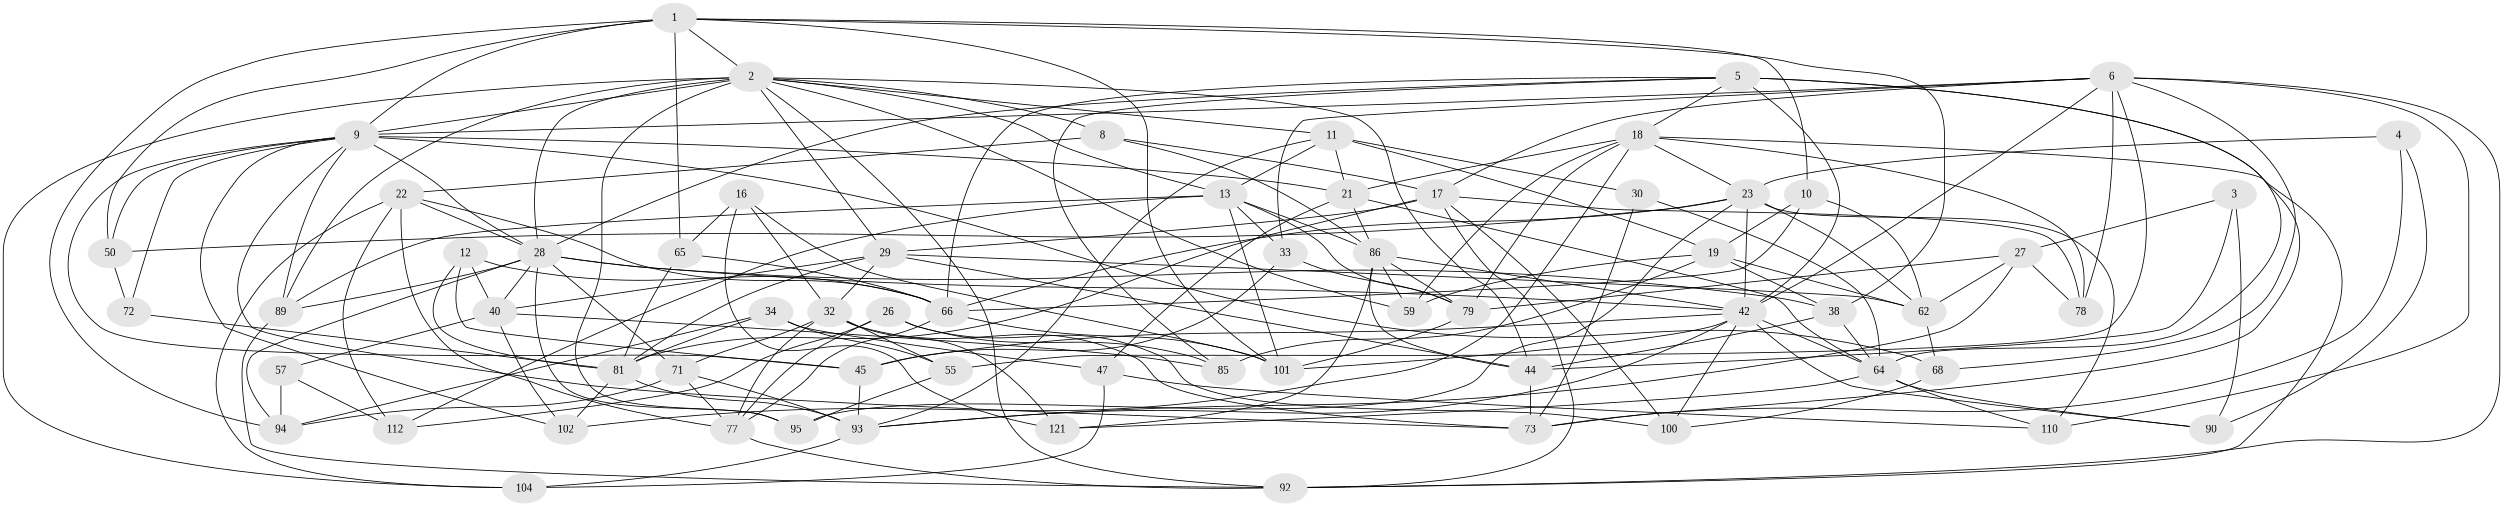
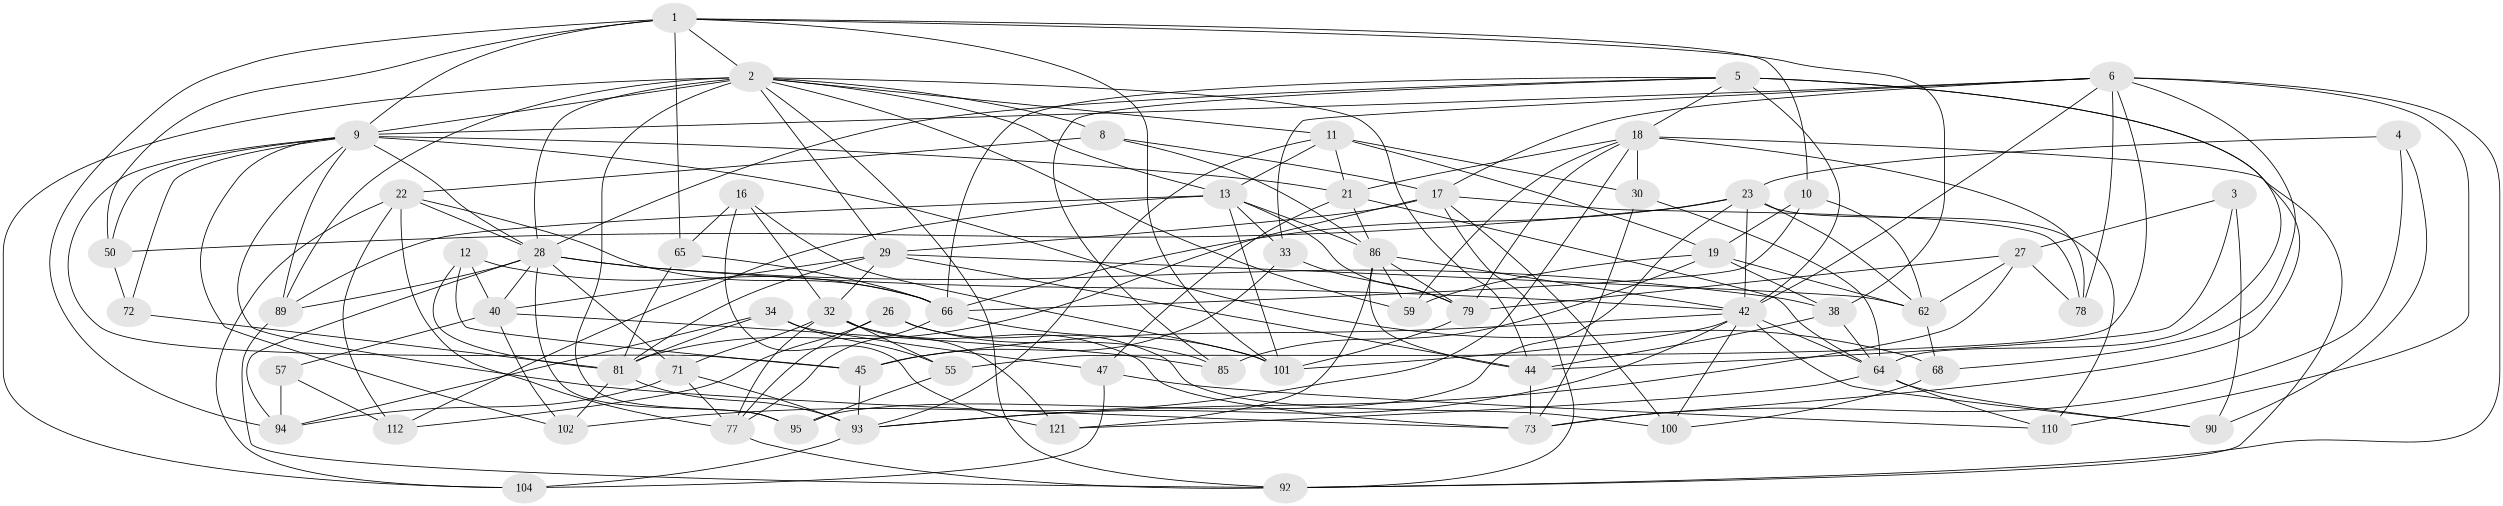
edge "18" -- "23": now "18" -- "30"
